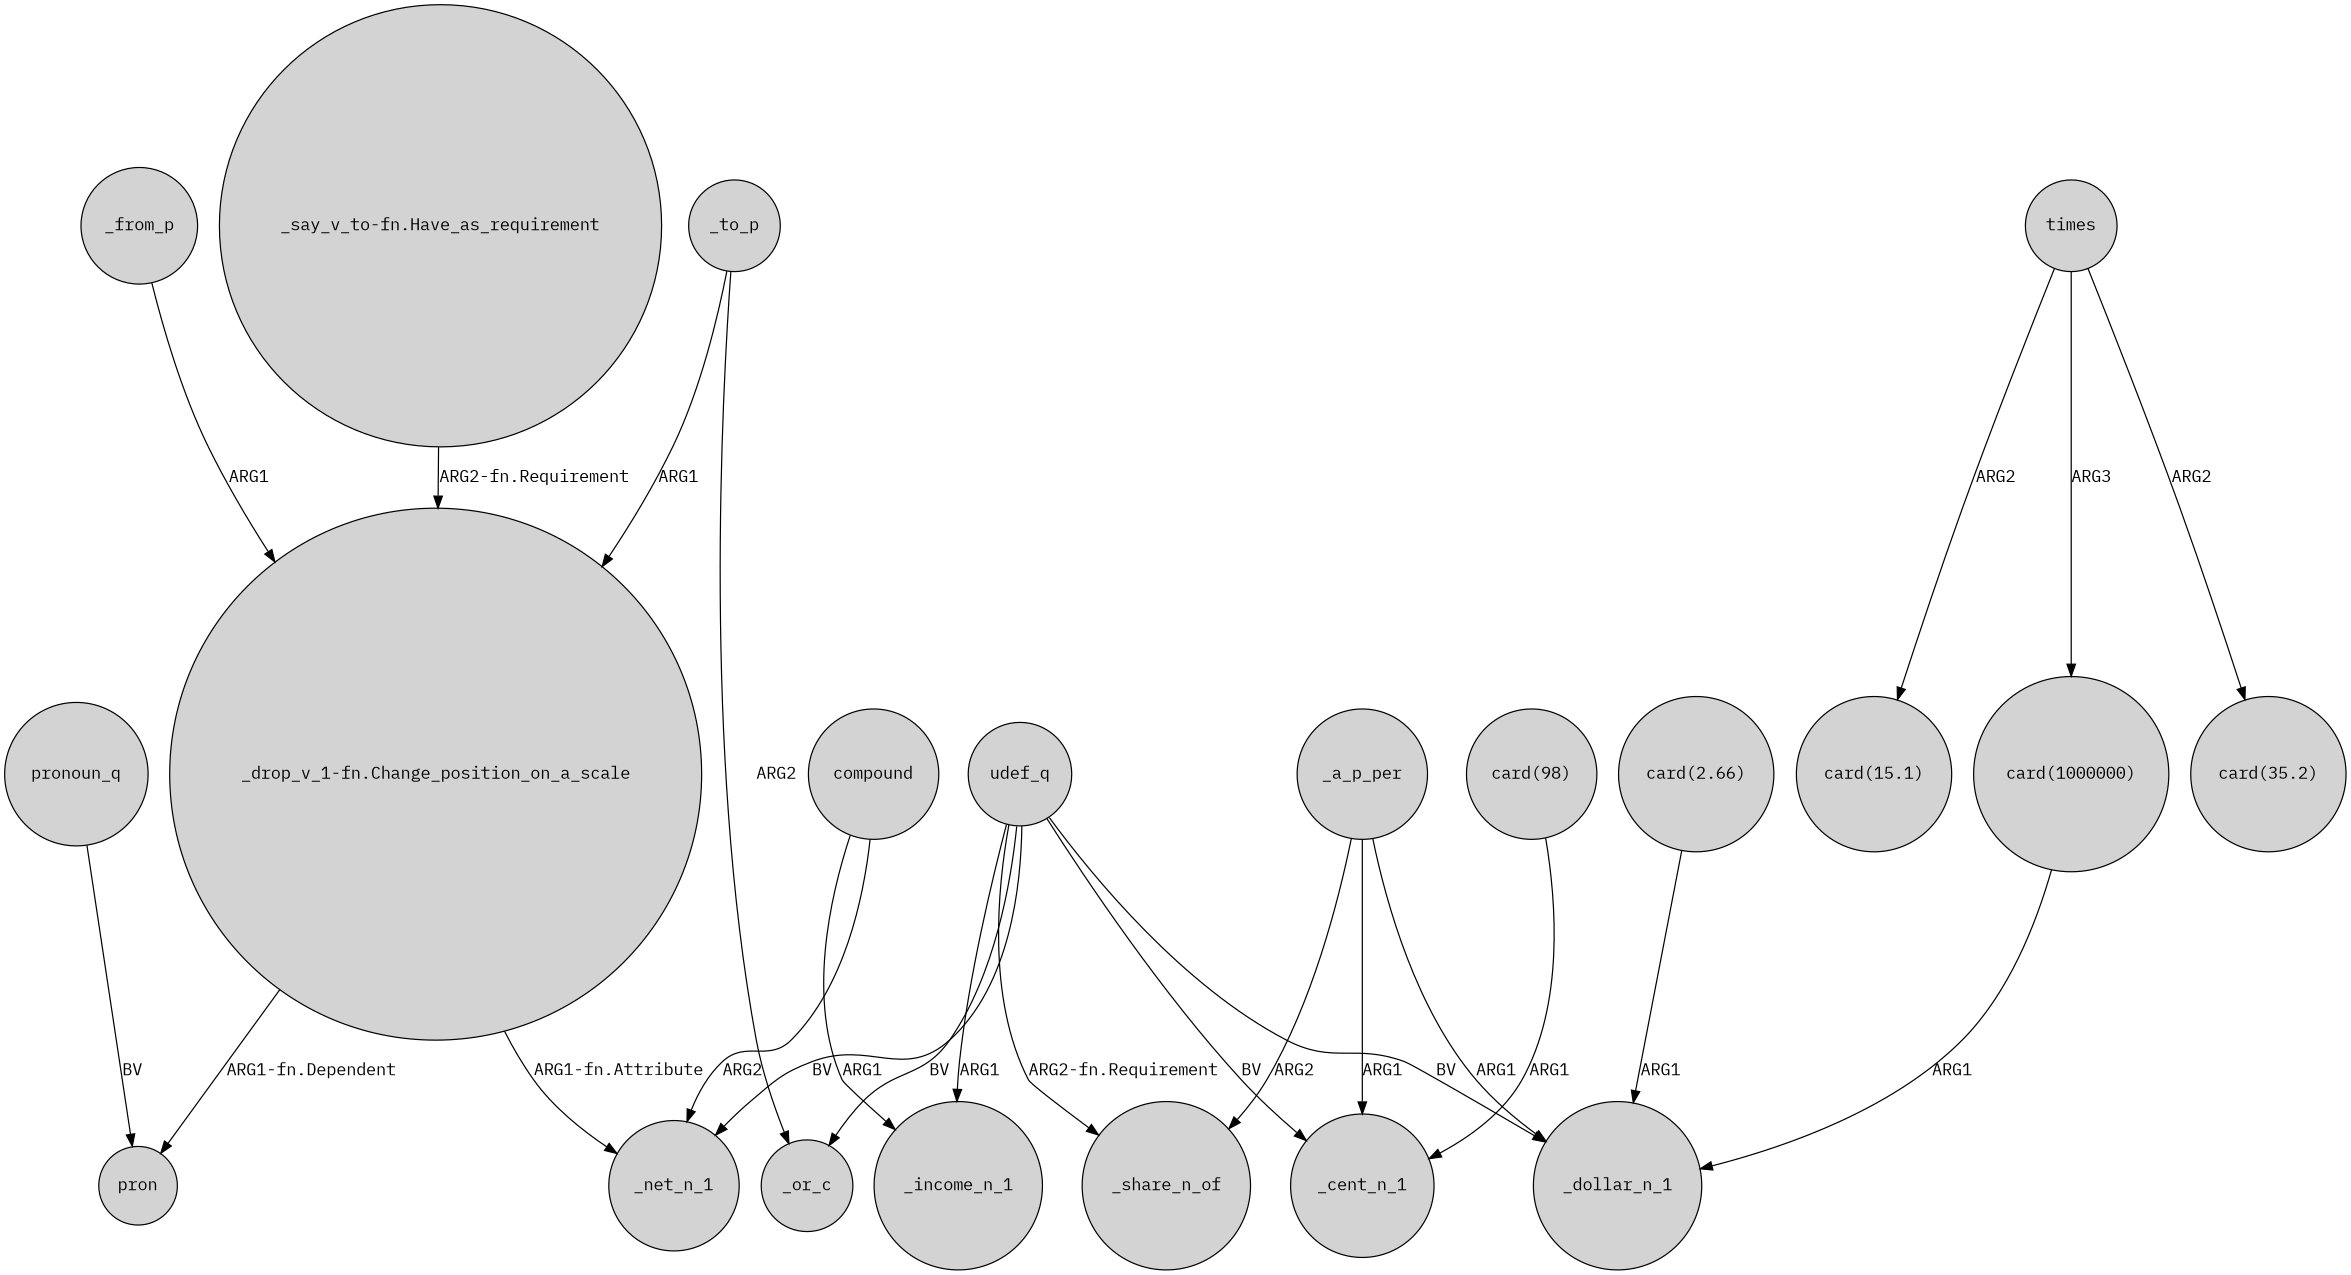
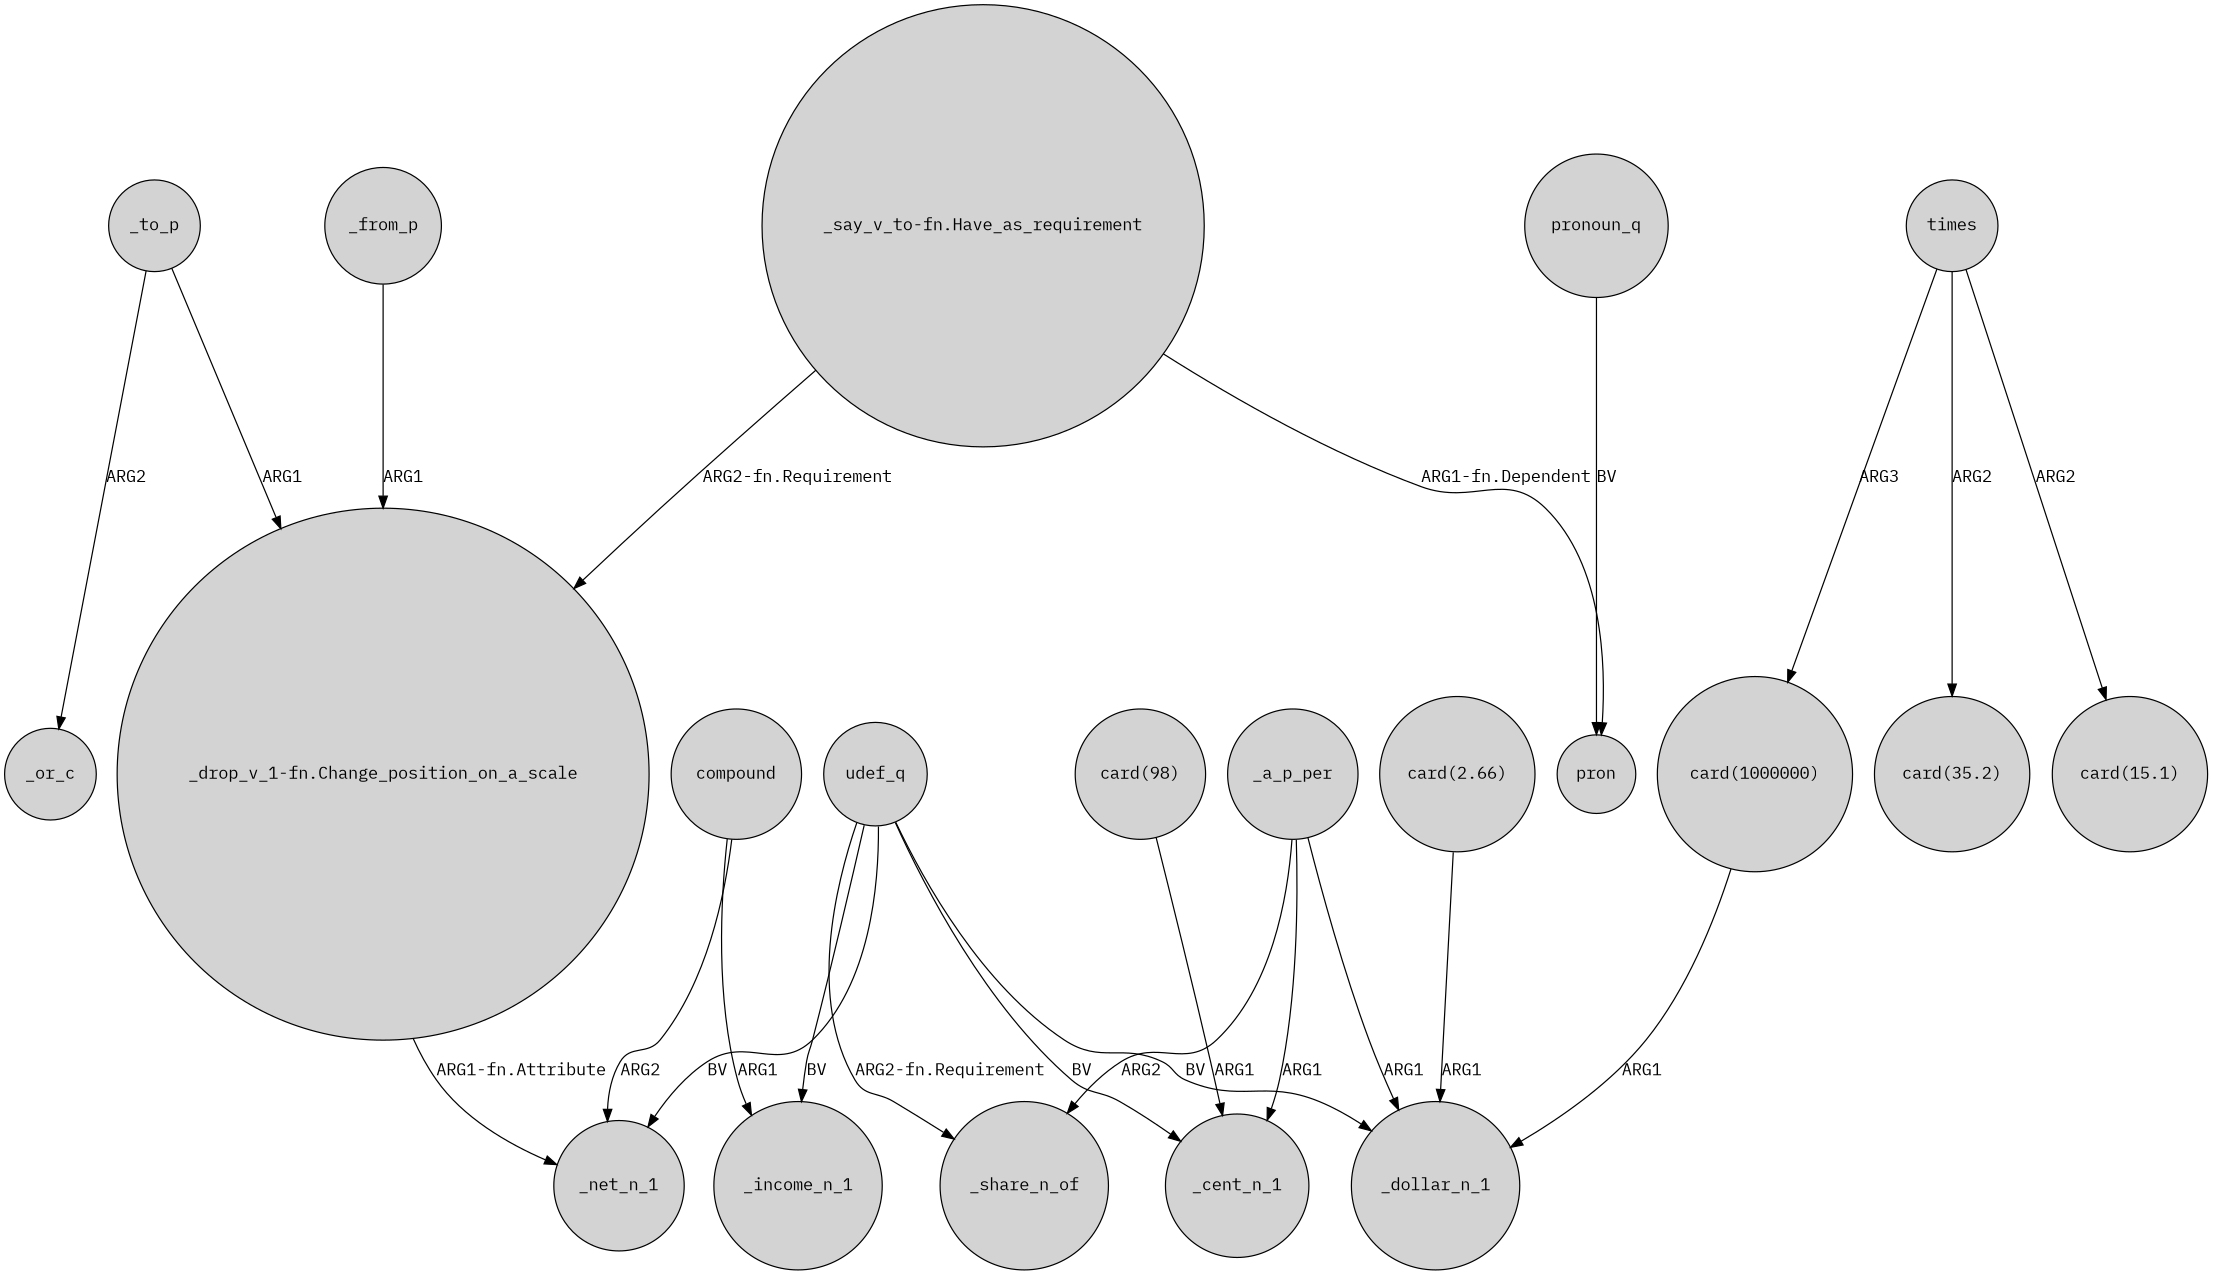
edge "udef_q" -> "_or_c": removed, label "BV"
edge "_drop_v_1-fn.Change_position_on_a_scale" -> "pron": now "_say_v_to-fn.Have_as_requirement" -> "pron"
edge "udef_q" -> "_income_n_1": label "ARG1" -> "BV"
